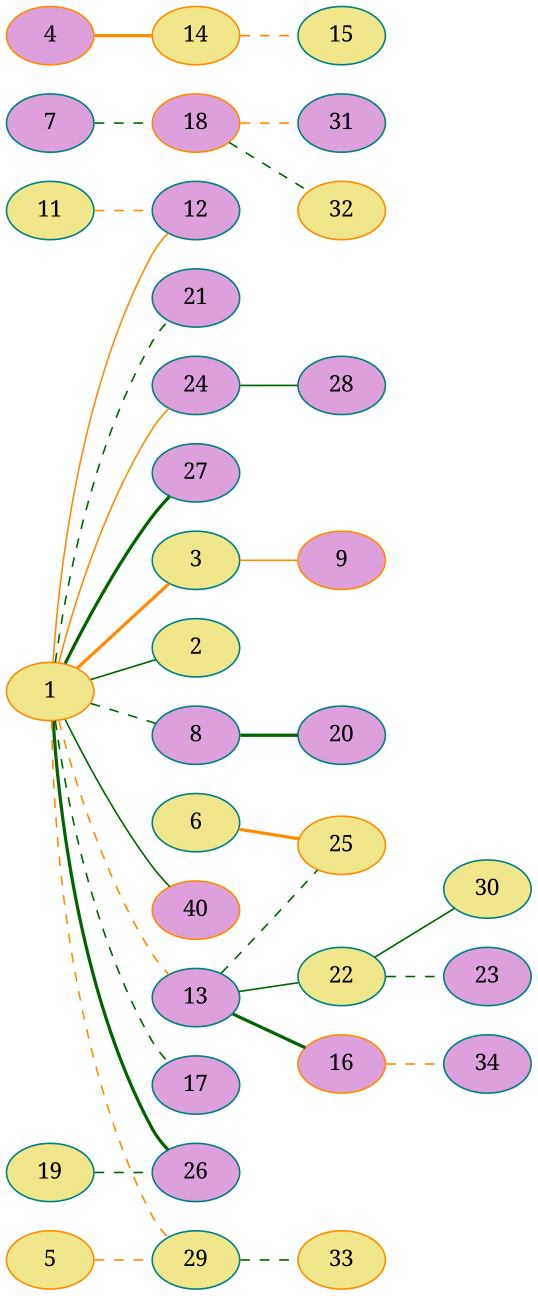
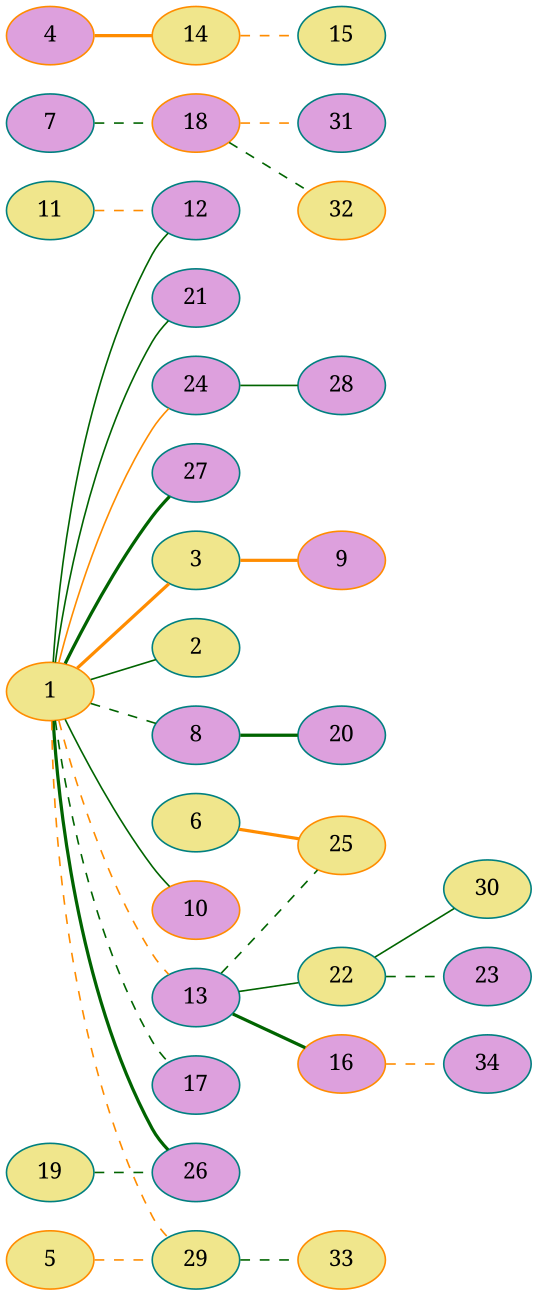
edge "12" -- "1": color darkorange -> darkgreen
edge "21" -- "1": style dashed -> solid
edge "3" -- "9": style solid -> bold
node "40": label "40" -> "10"
